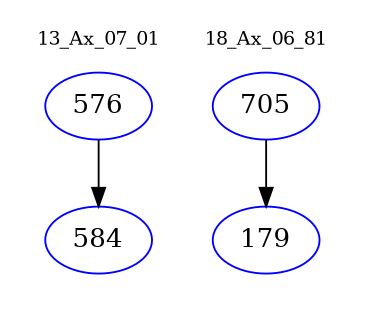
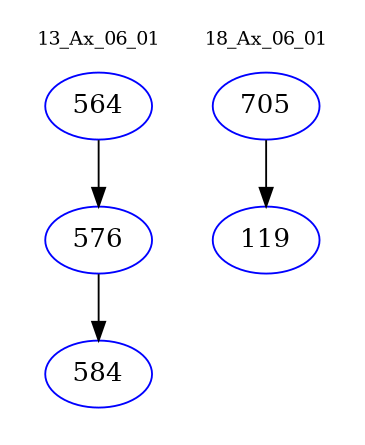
cluster "13_Ax_07_01": label "13_Ax_07_01" -> "13_Ax_06_01"
cluster "18_Ax_06_81": label "18_Ax_06_81" -> "18_Ax_06_01"
node "564": added
node "179": label "179" -> "119"
